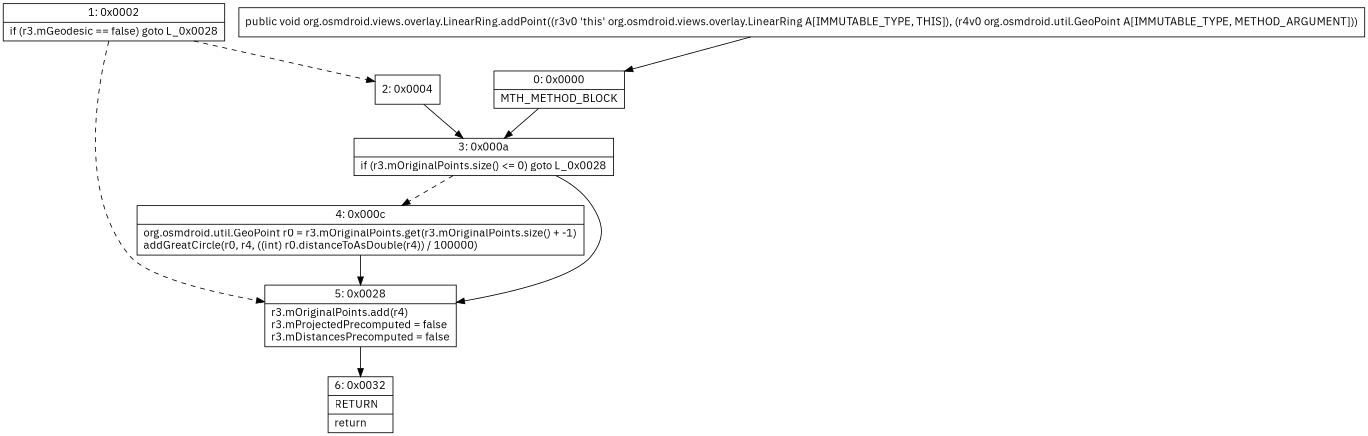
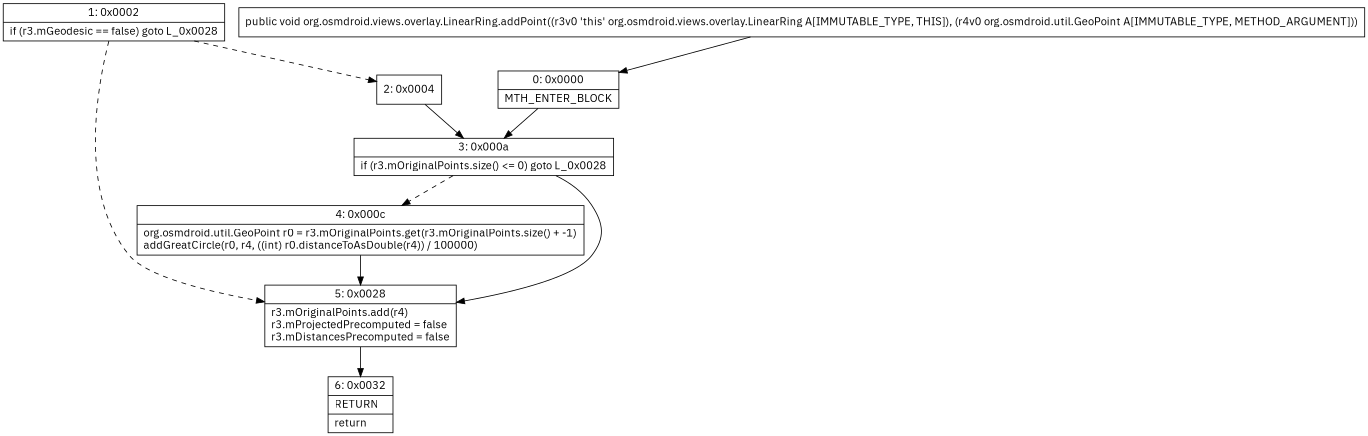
node "0: 0x0000": text "MTH_METHOD_BLOCK" -> "MTH_ENTER_BLOCK"
